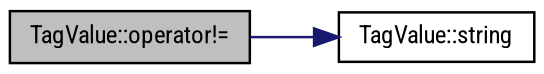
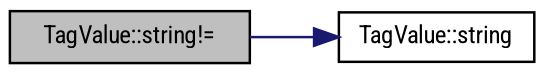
node "TagValue::operator!=": label "TagValue::operator!=" -> "TagValue::string!="
